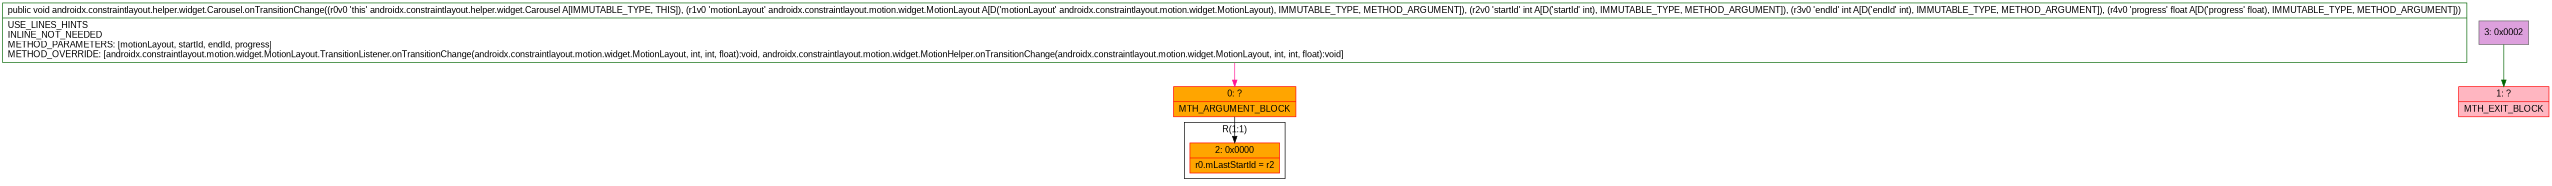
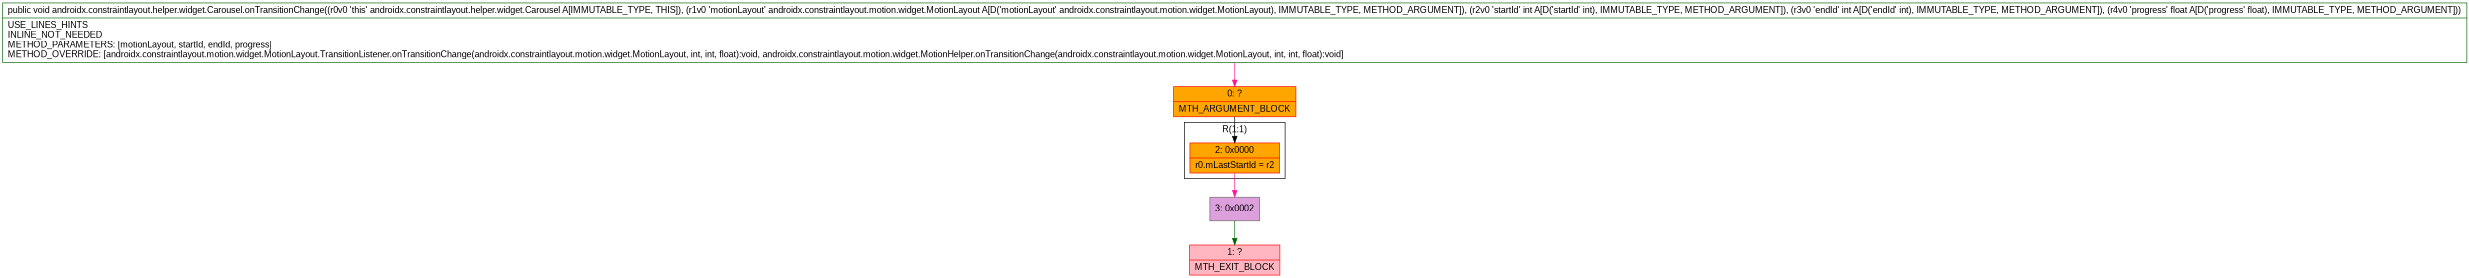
edge "2: 0x0000" -> "3: 0x0002": added
